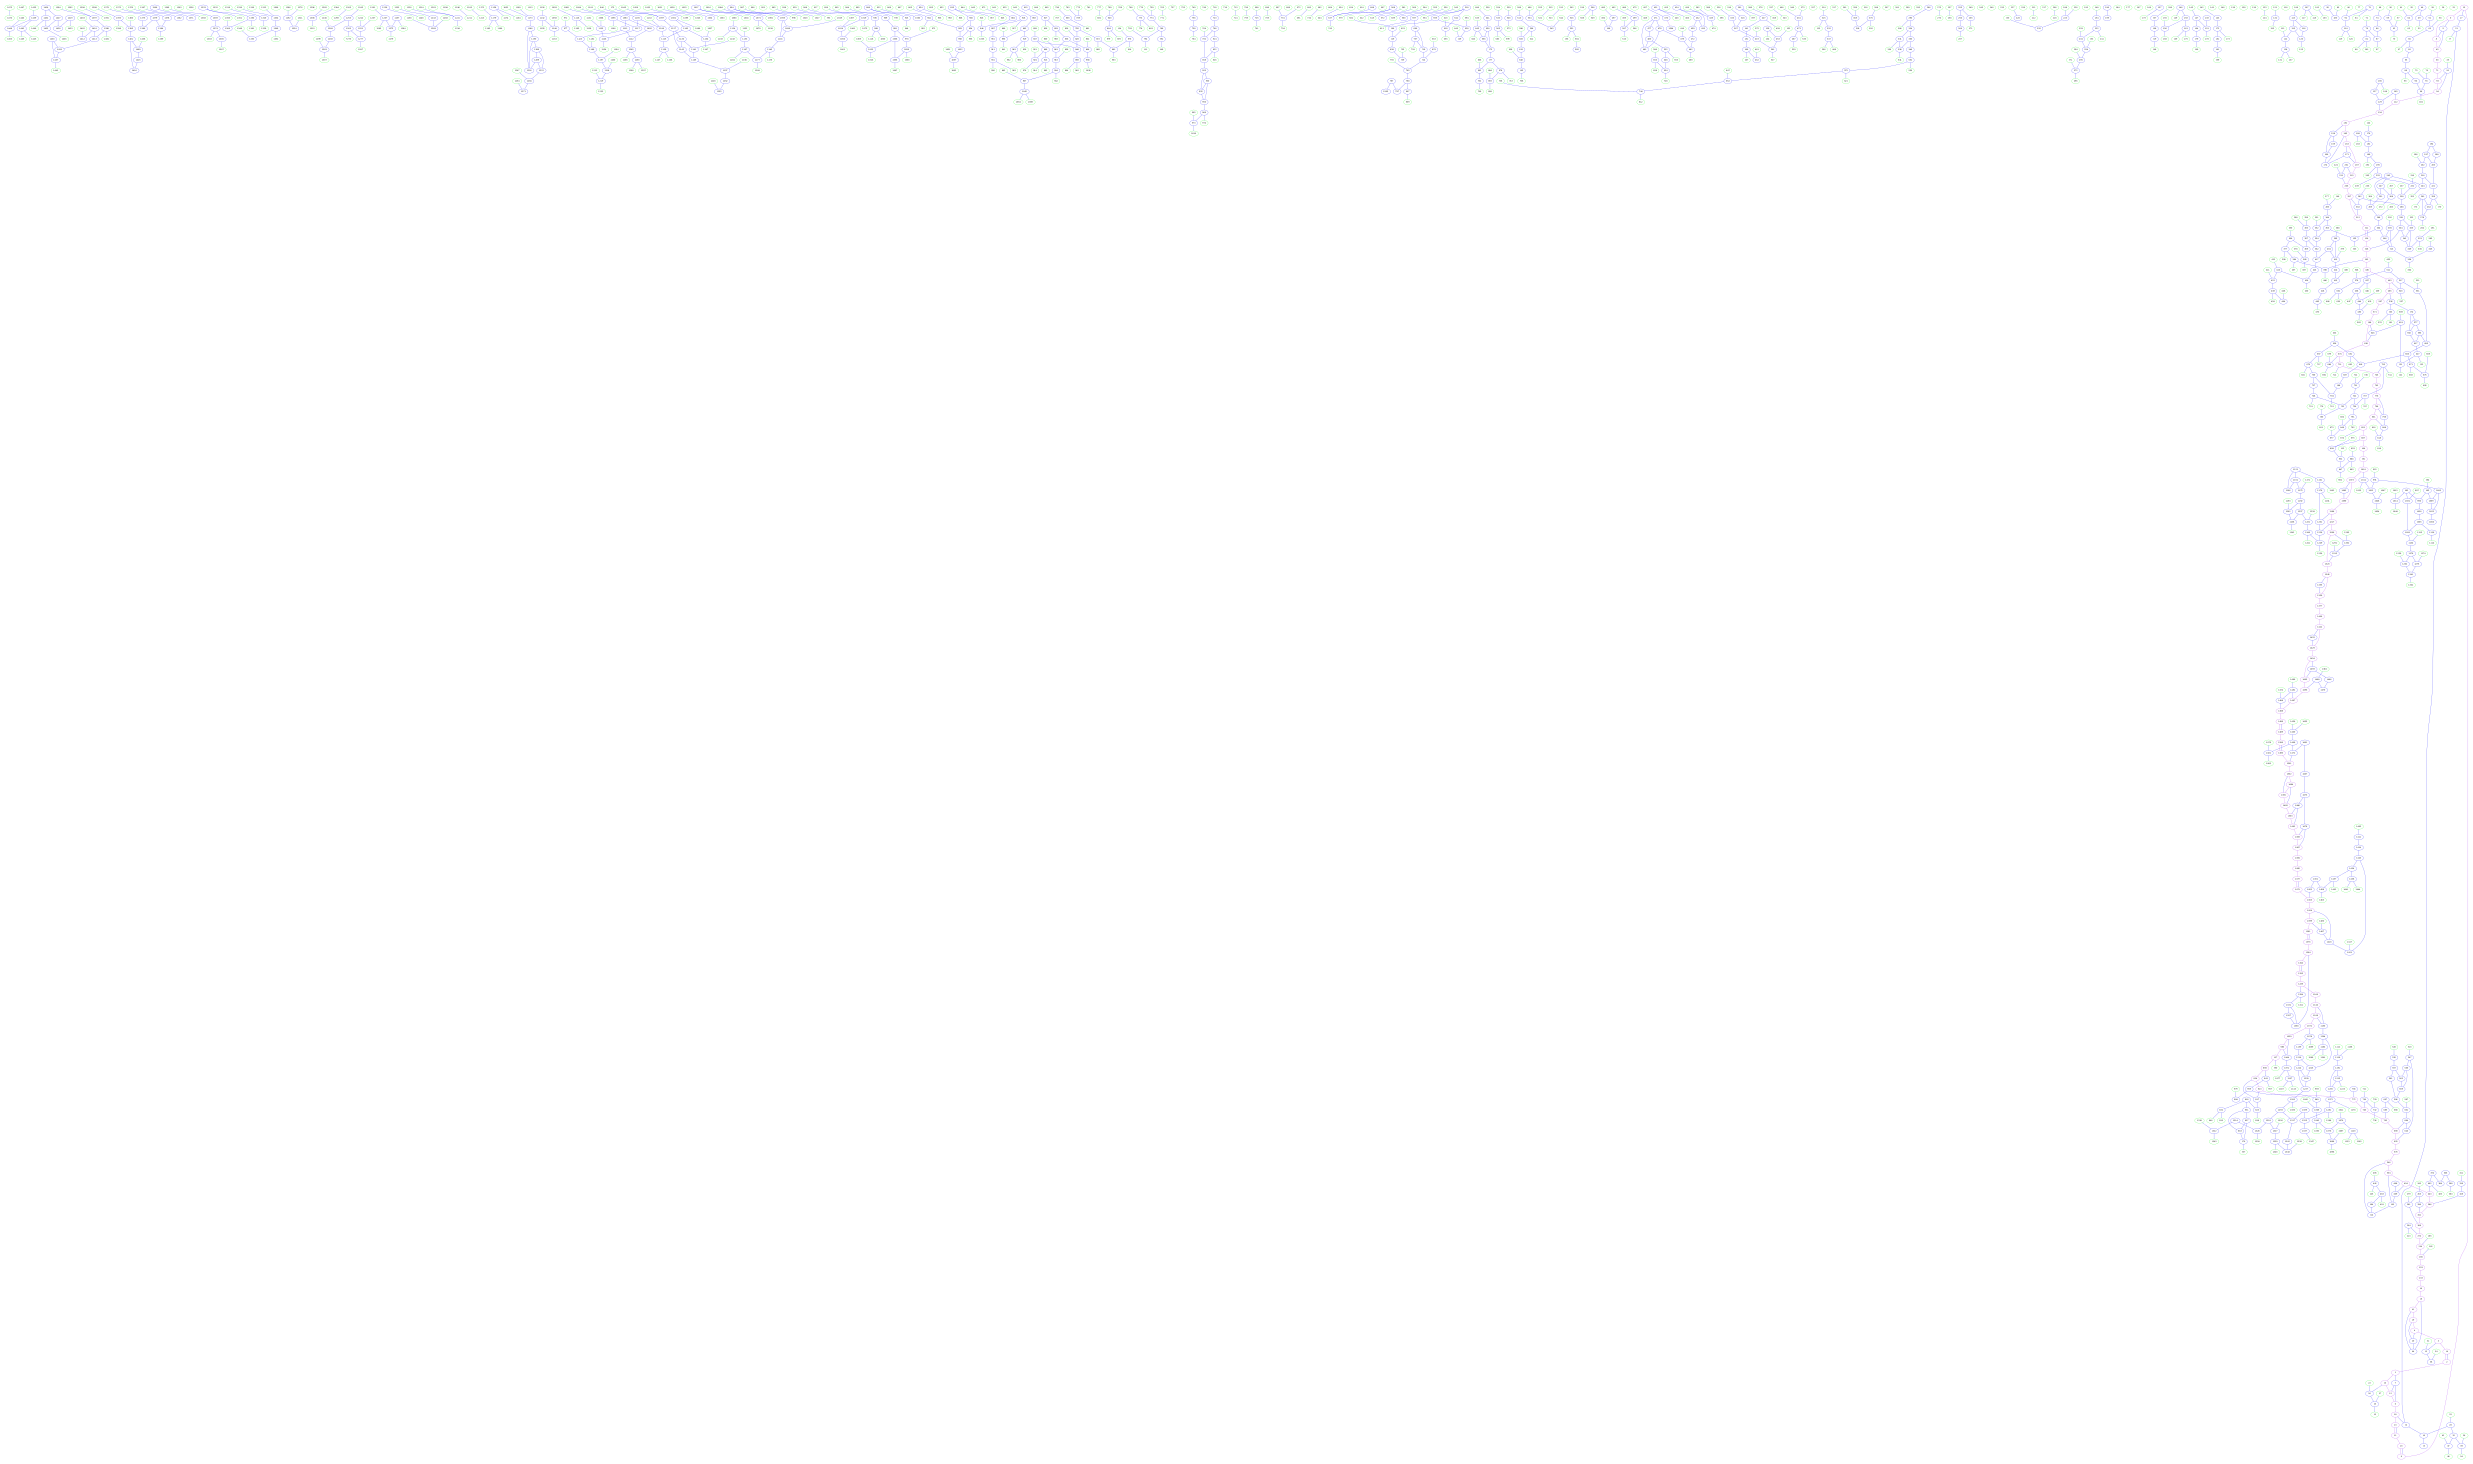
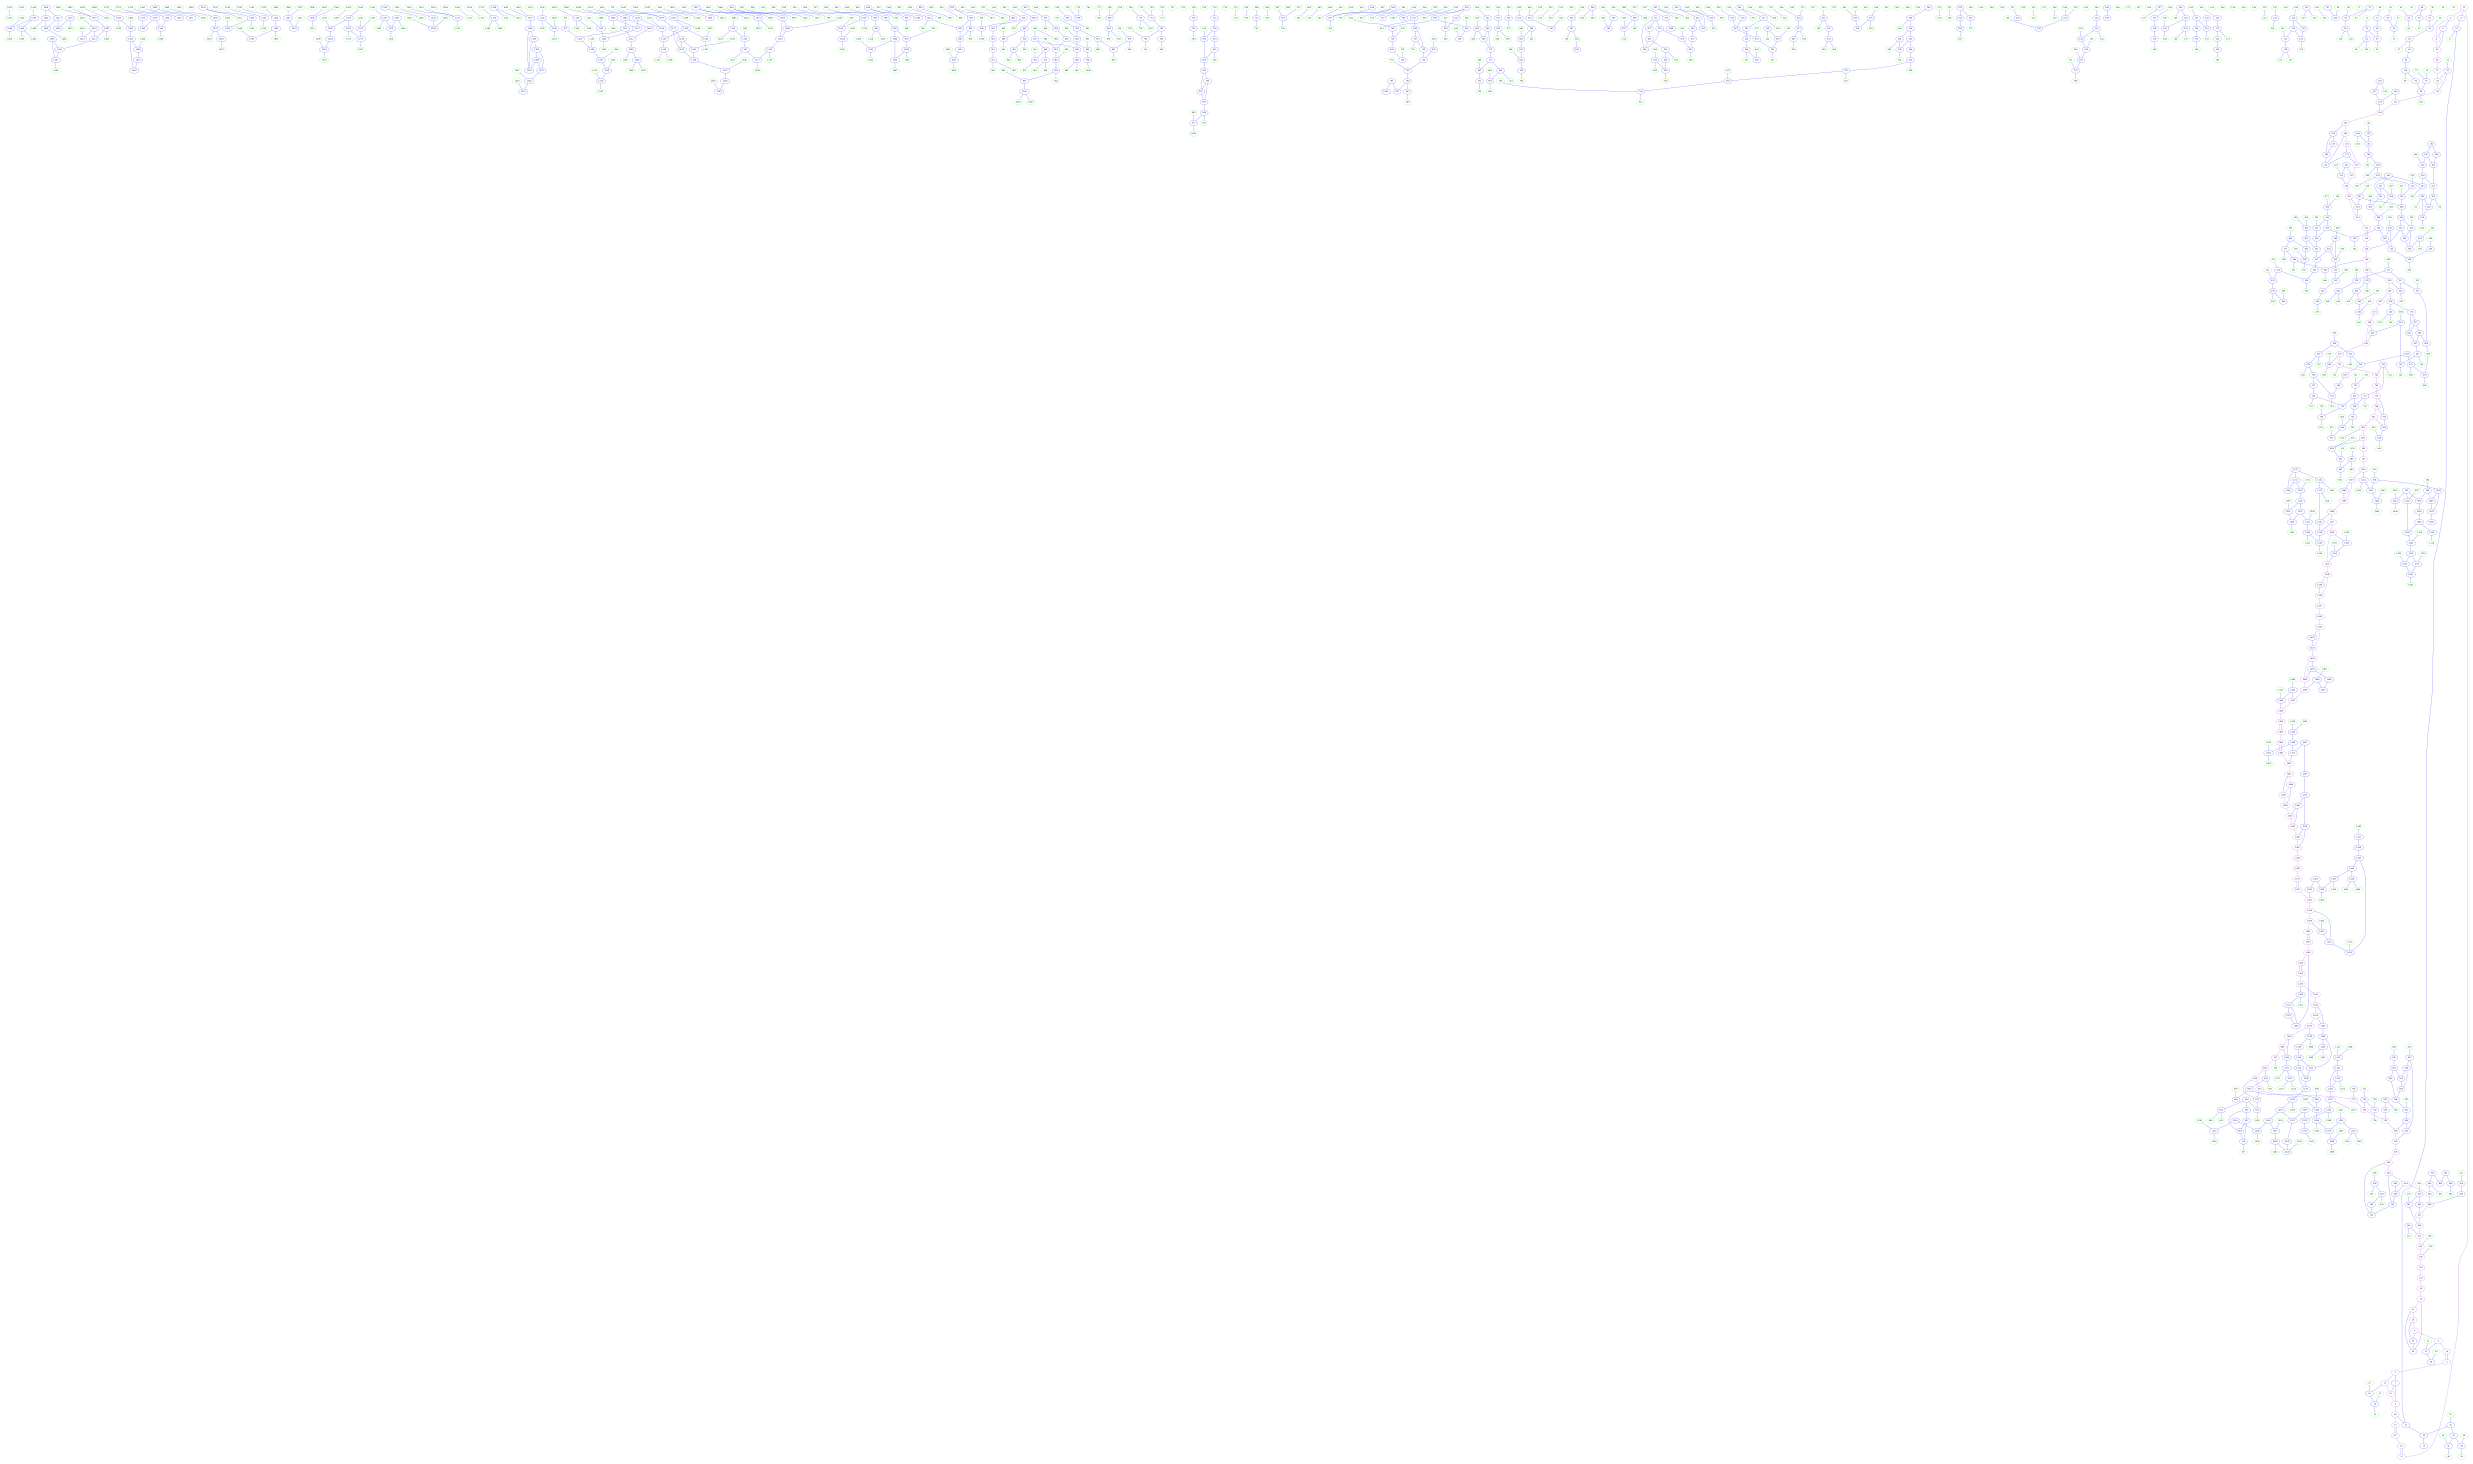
edge "829" -- "900": now "839" -- "900"
edge "605" -- "660": now "605" -- "669"
